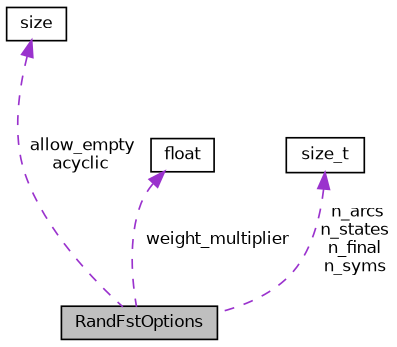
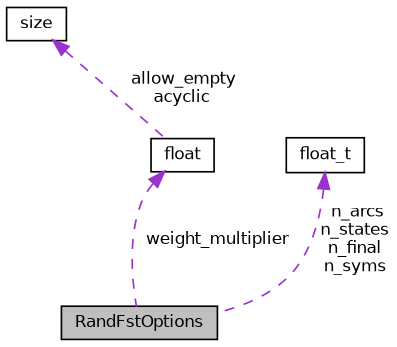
node "size_t": label "size_t" -> "float_t"
edge "RandFstOptions" -> "size": now "float" -> "size"
